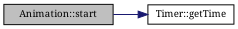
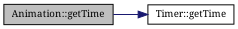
node "Animation::start": label "Animation::start" -> "Animation::getTime"
